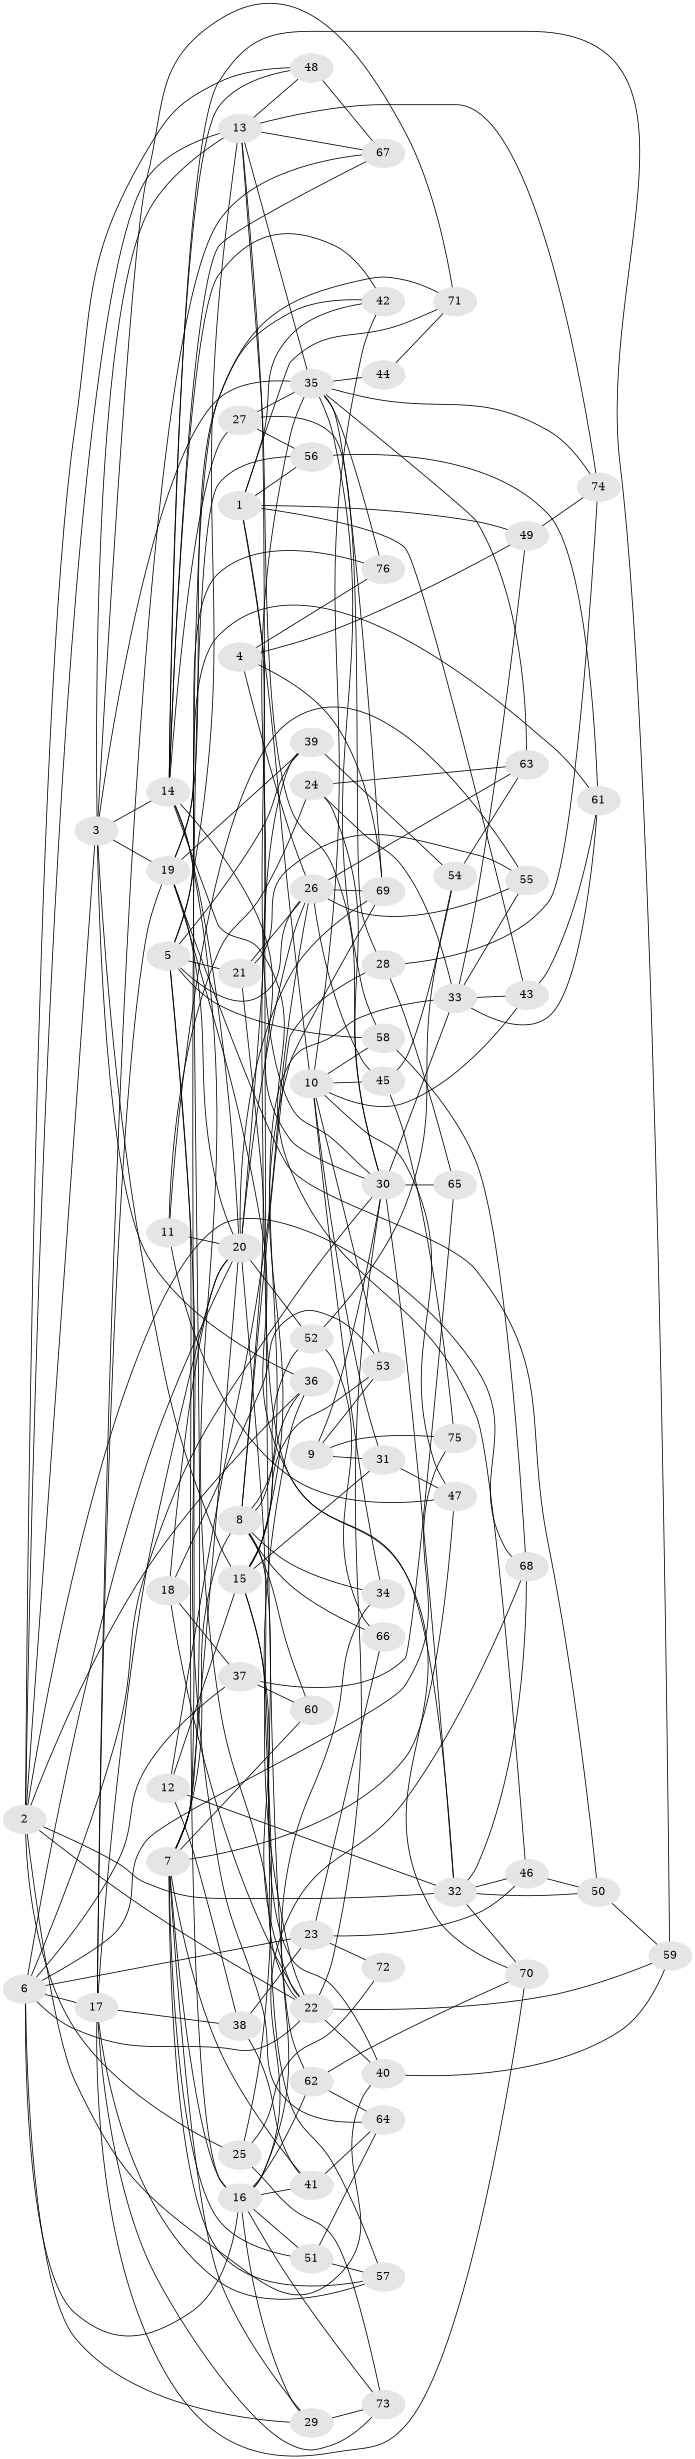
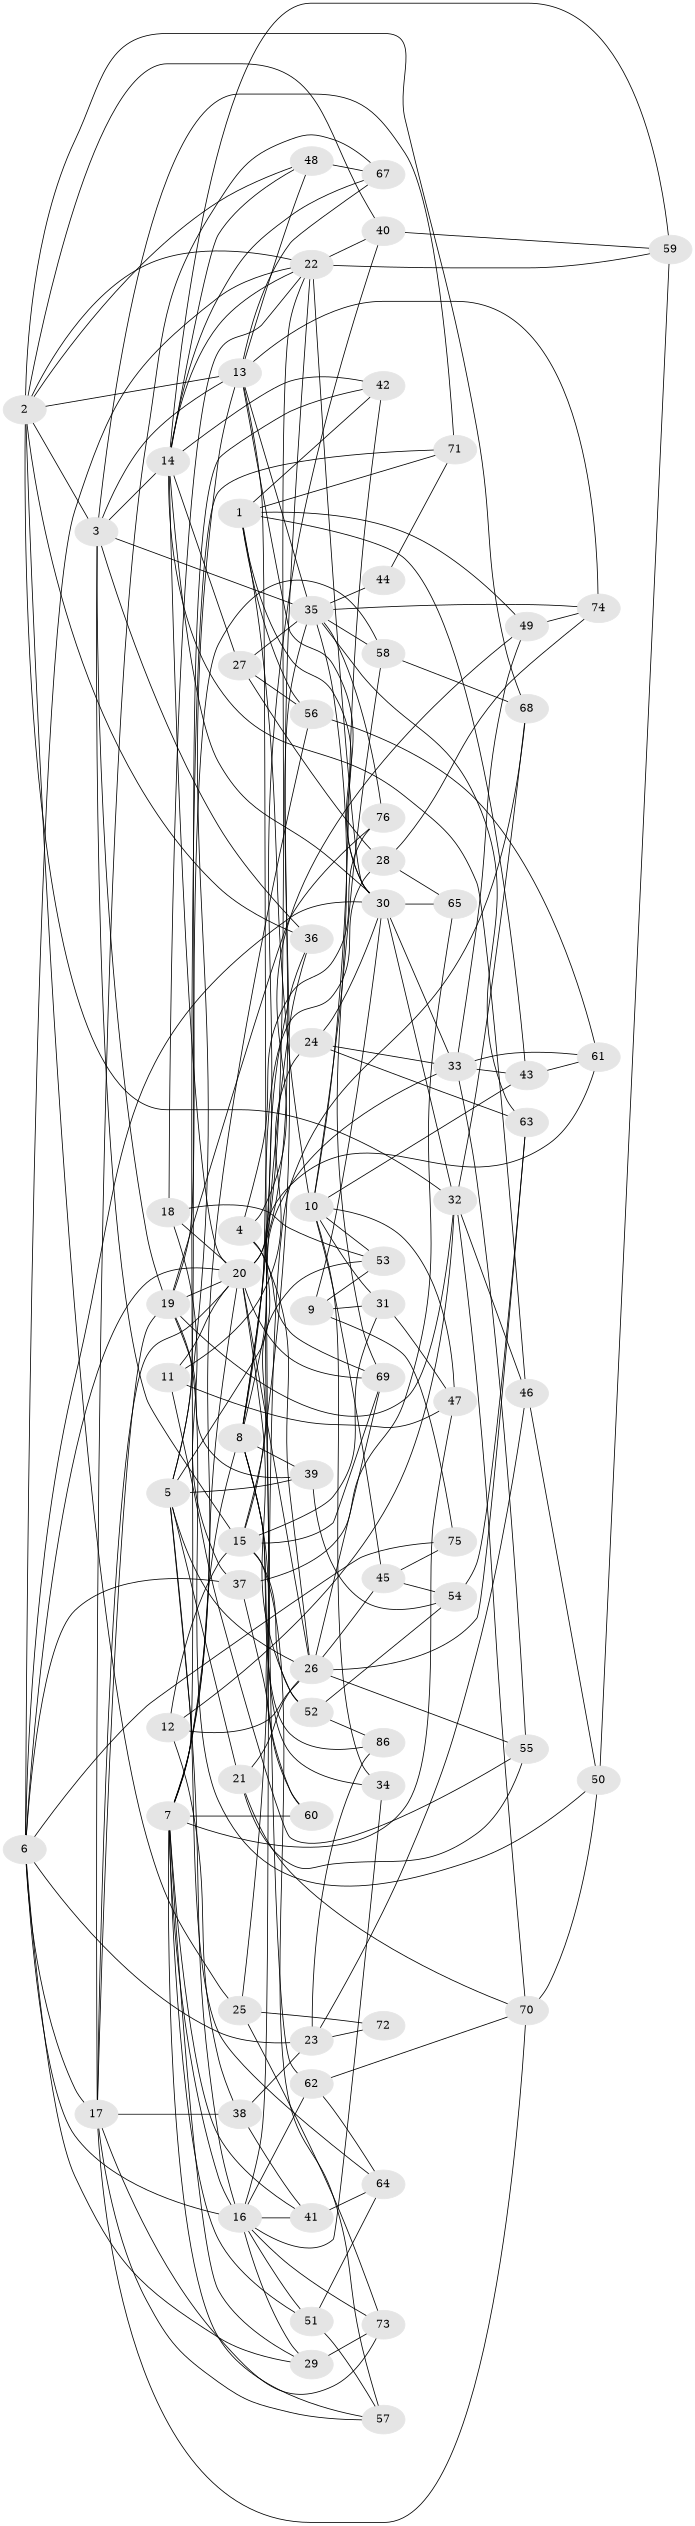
node "66": label "66" -> "86"
edge "32" -- "50": now "70" -- "50"
